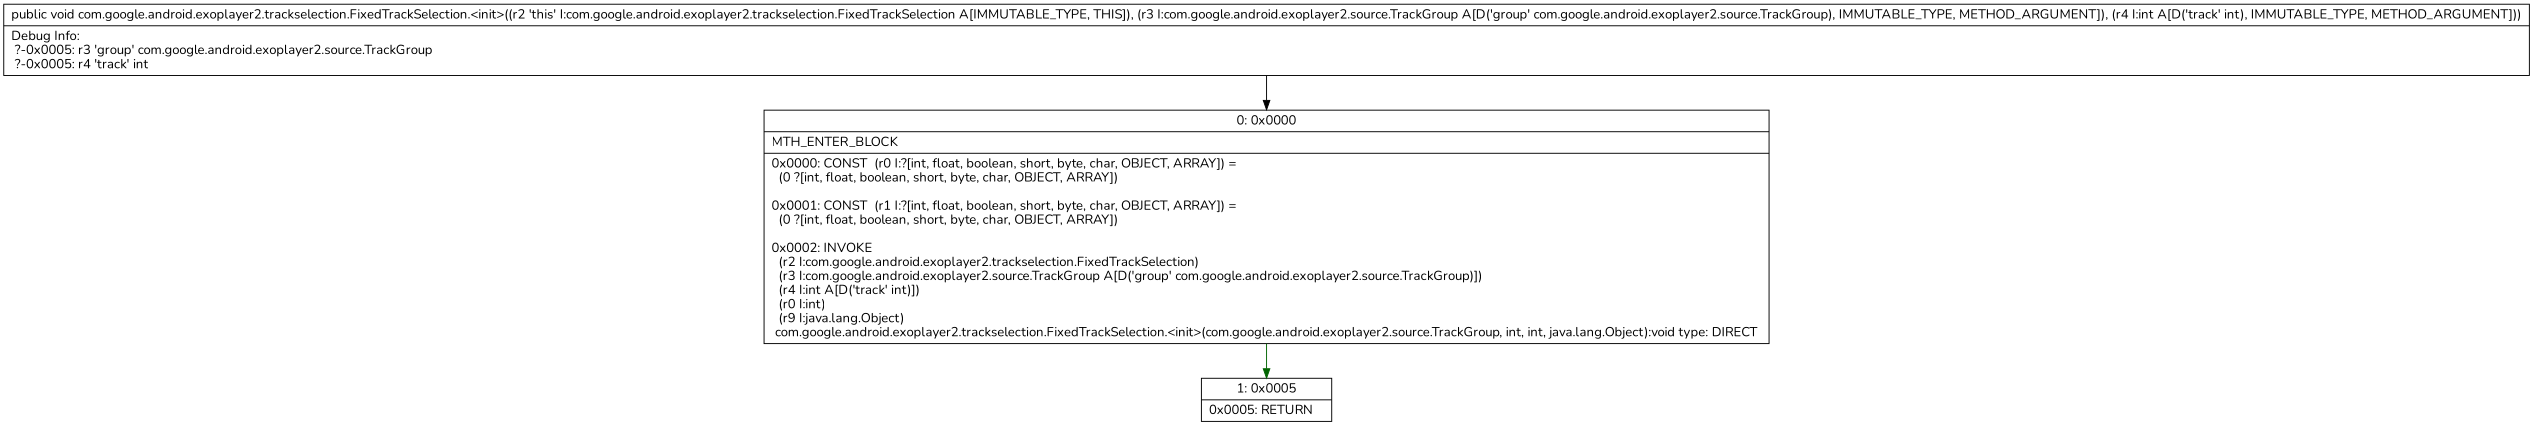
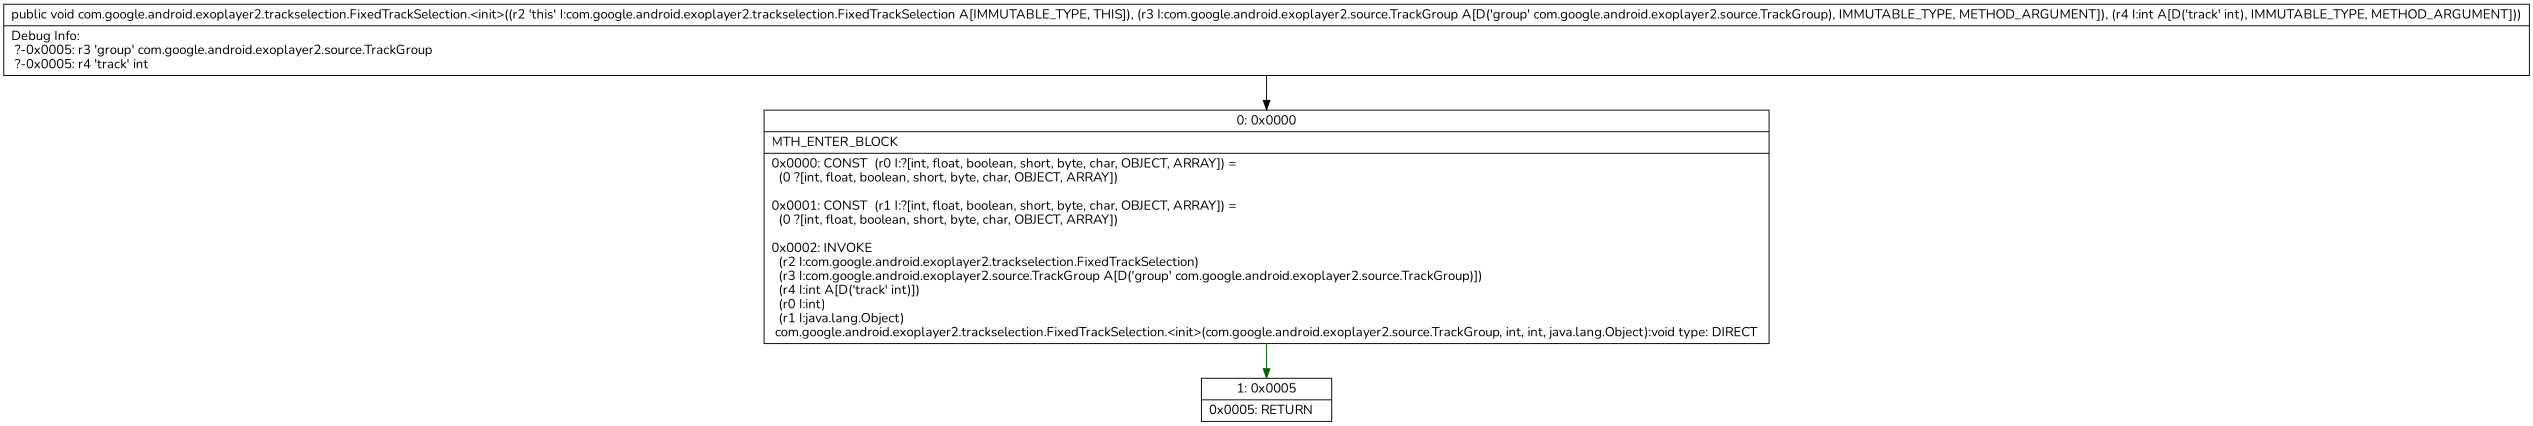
node "0: 0x0000": text "(r9 I:java.lang.Object)" -> "(r1 I:java.lang.Object)"
